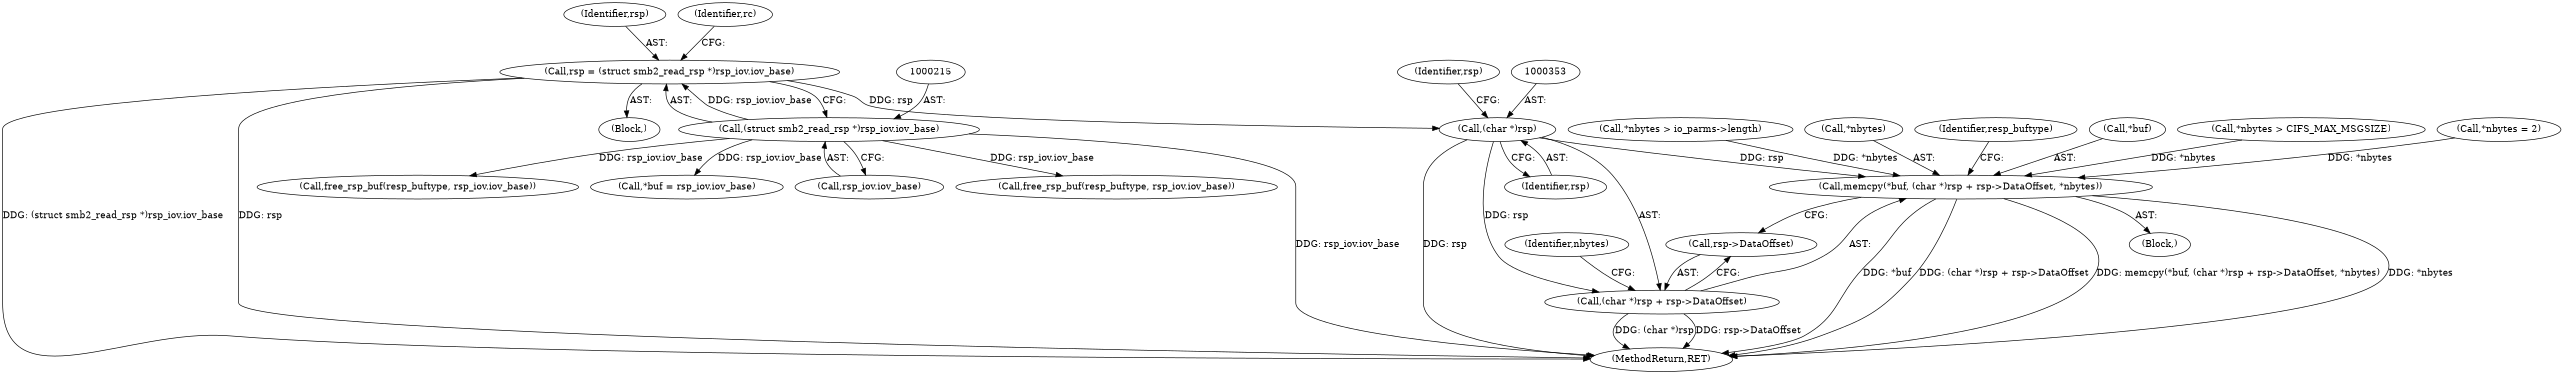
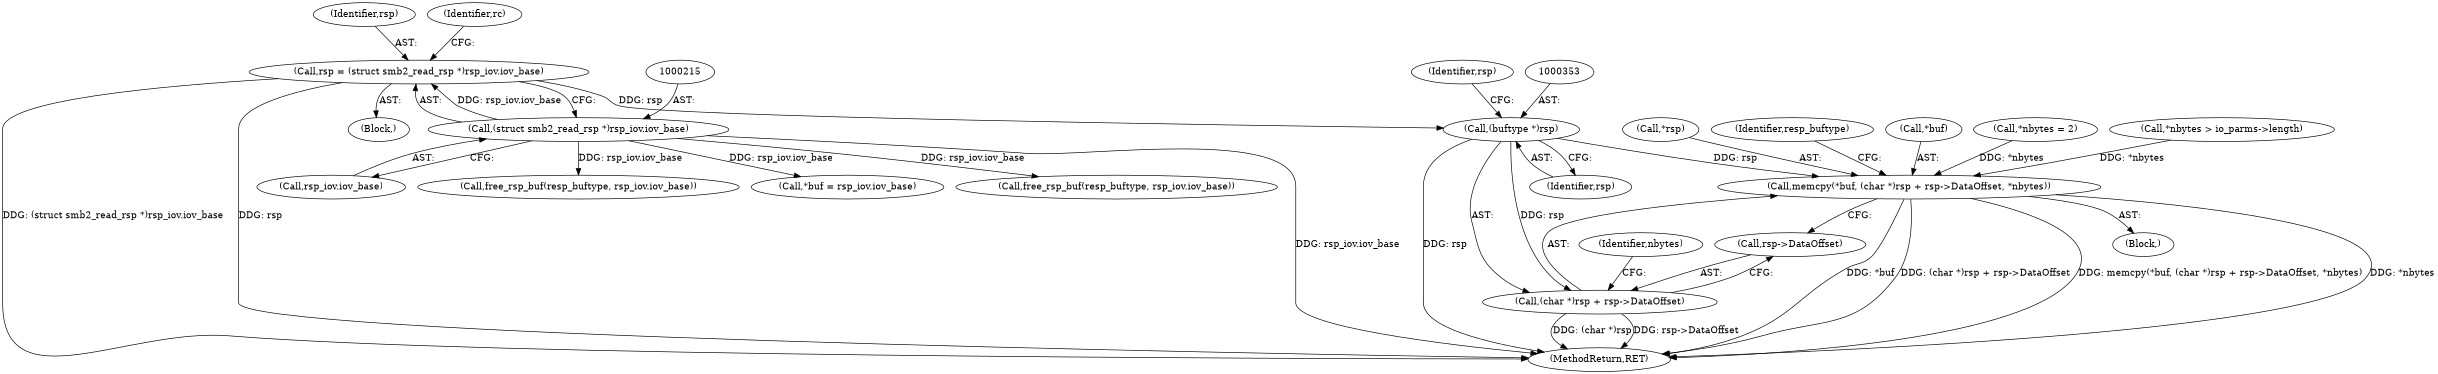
node "(Call,(char *)rsp)": label "(Call,(char *)rsp)" -> "(Call,(buftype *)rsp)"
node "(Call,*nbytes)": label "(Call,*nbytes)" -> "(Call,*rsp)"
node "(Call,*nbytes > CIFS_MAX_MSGSIZE)": removed
